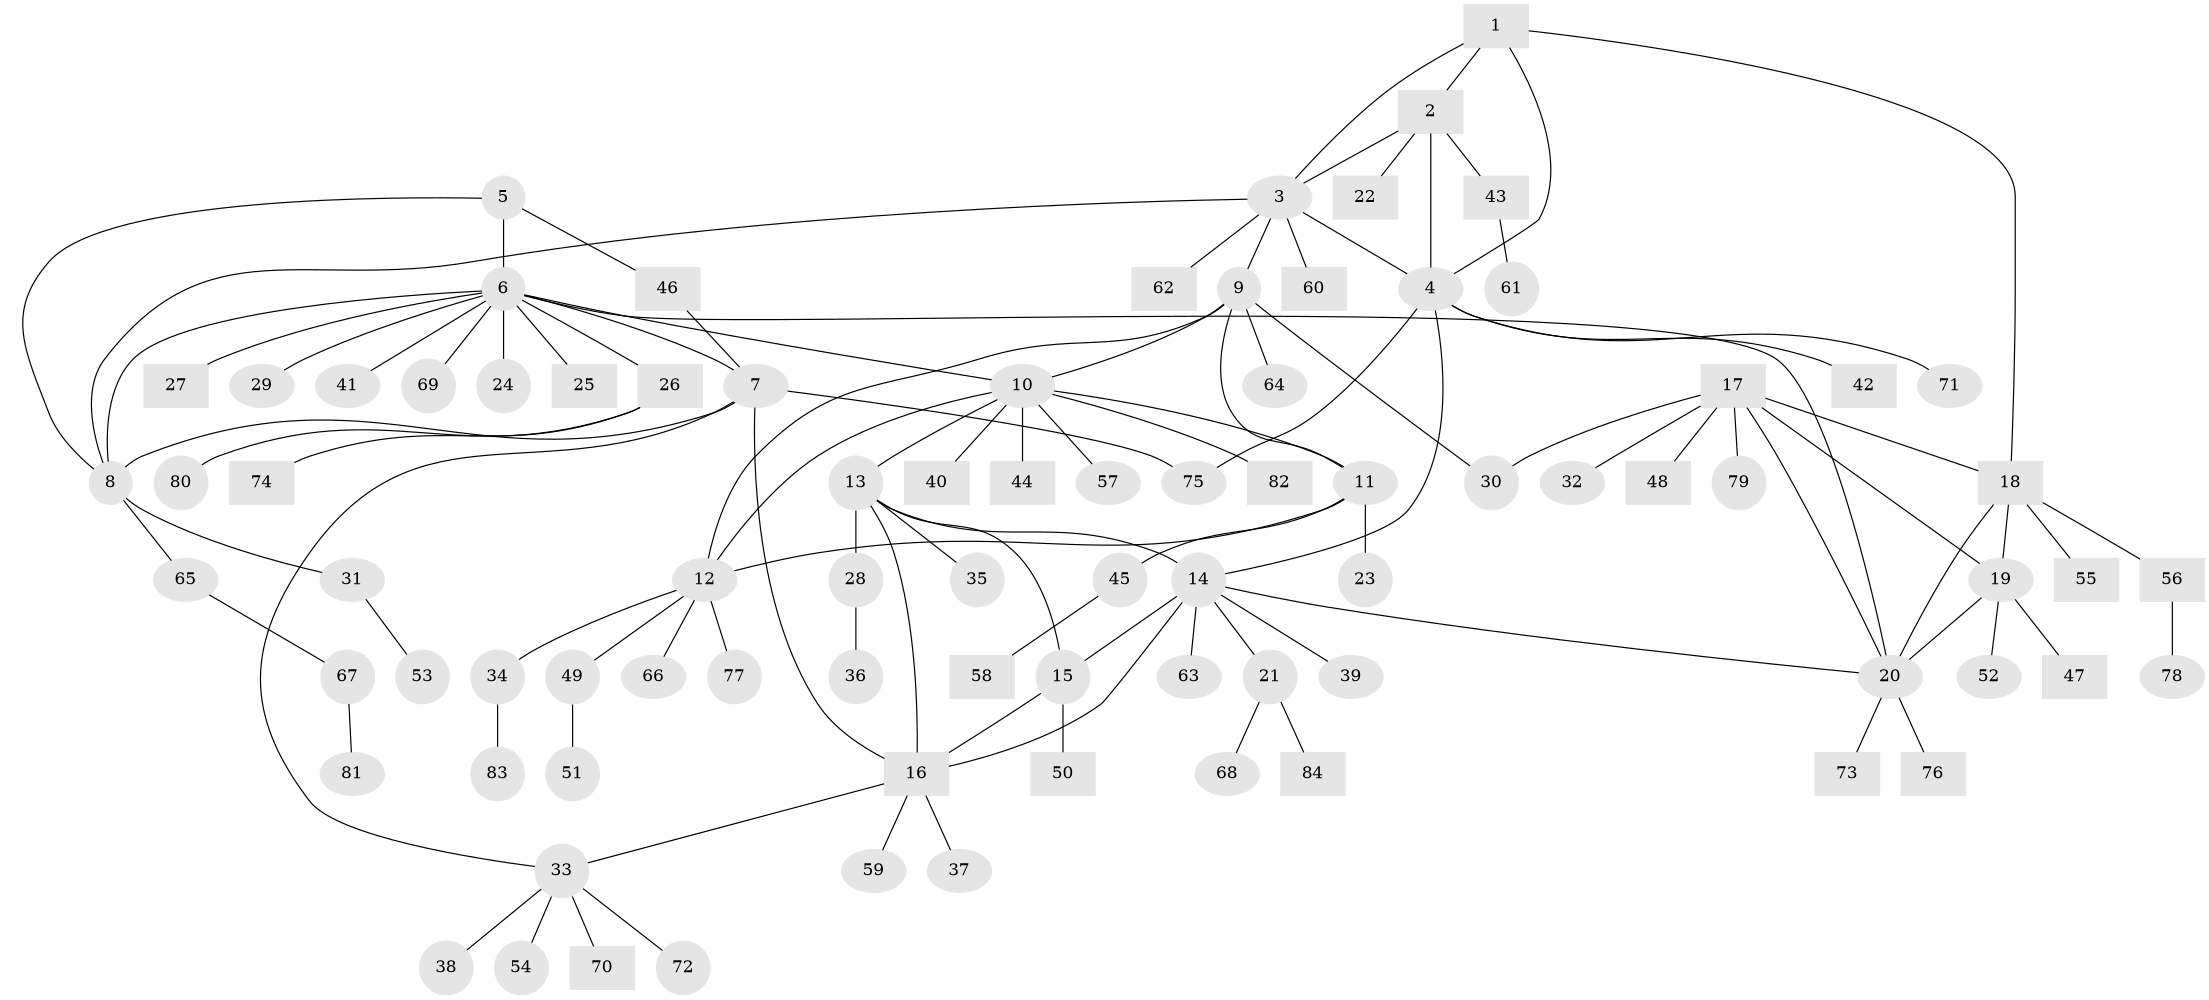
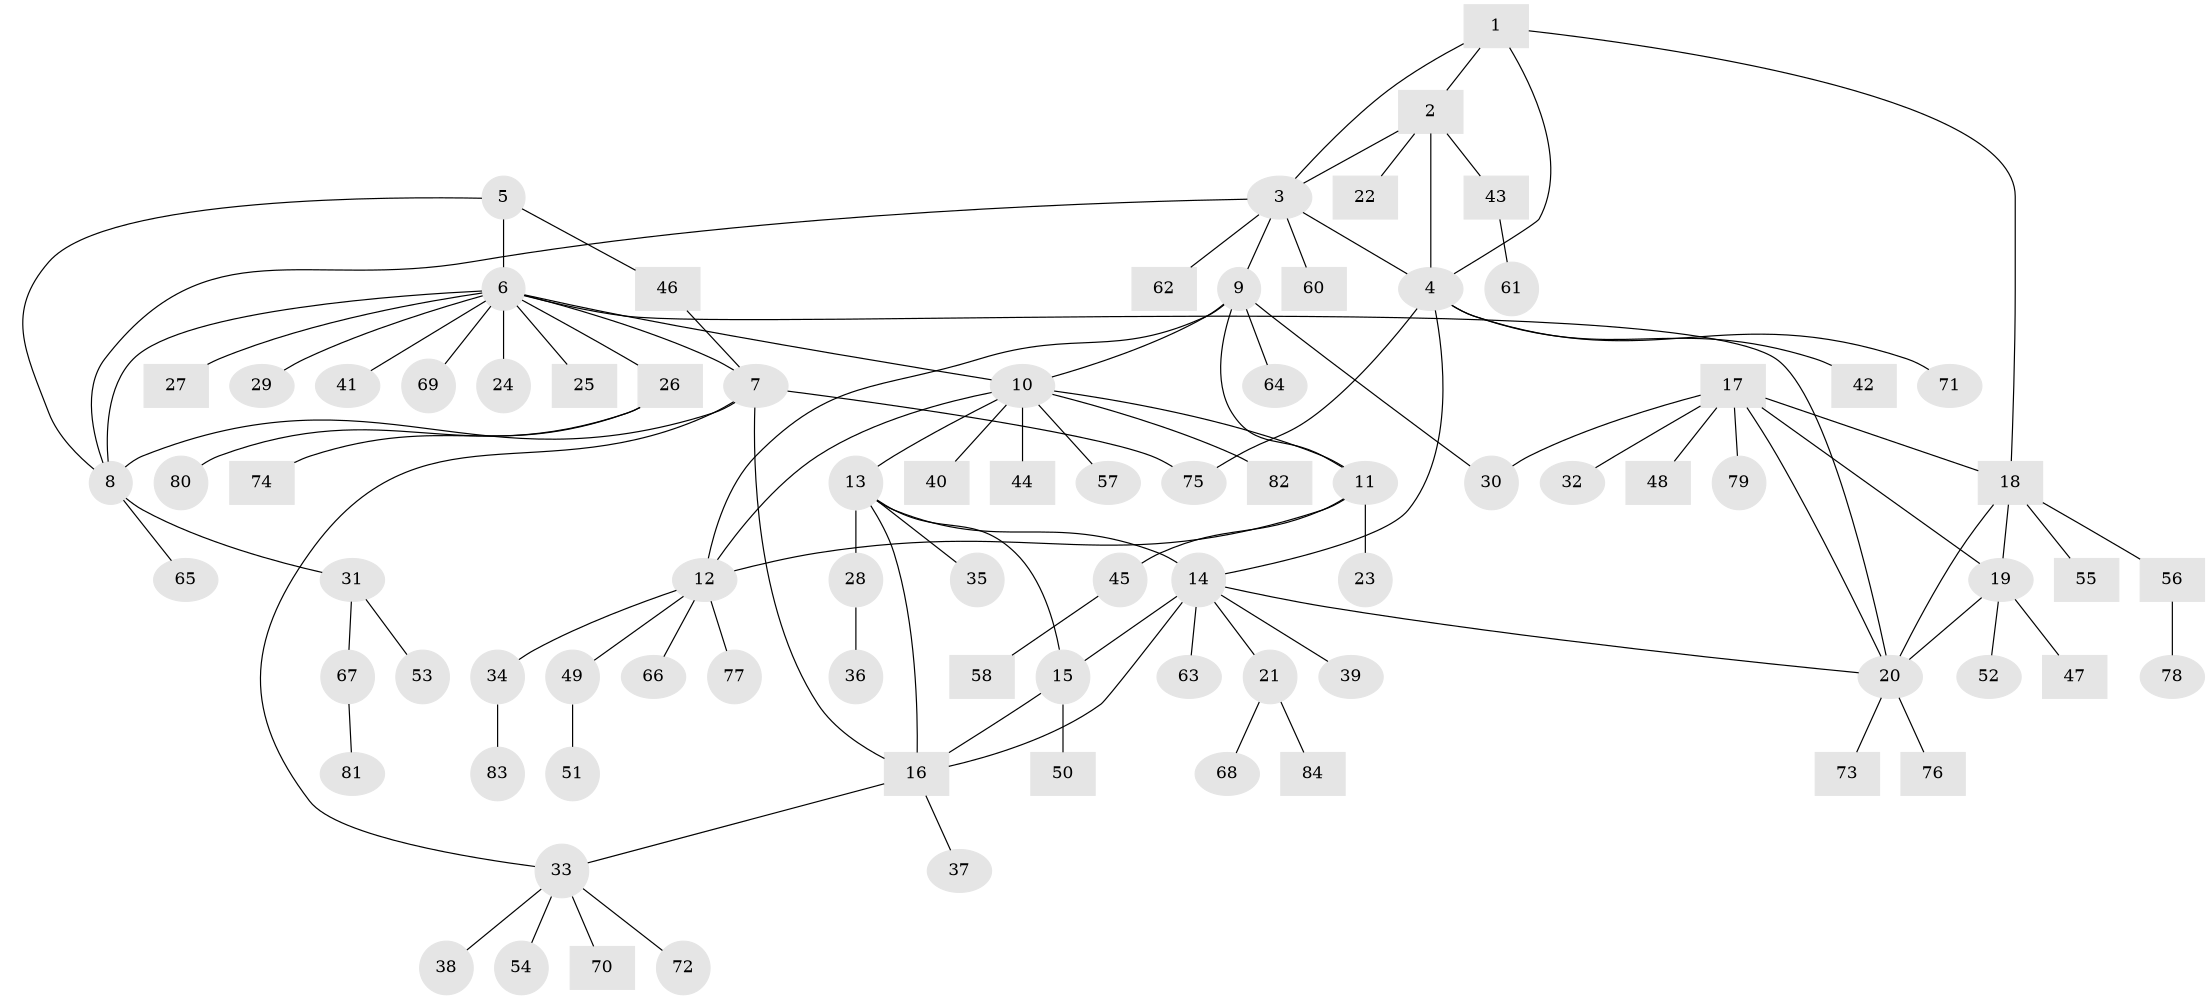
edge "65" -- "67": now "31" -- "67"
node "59": removed
